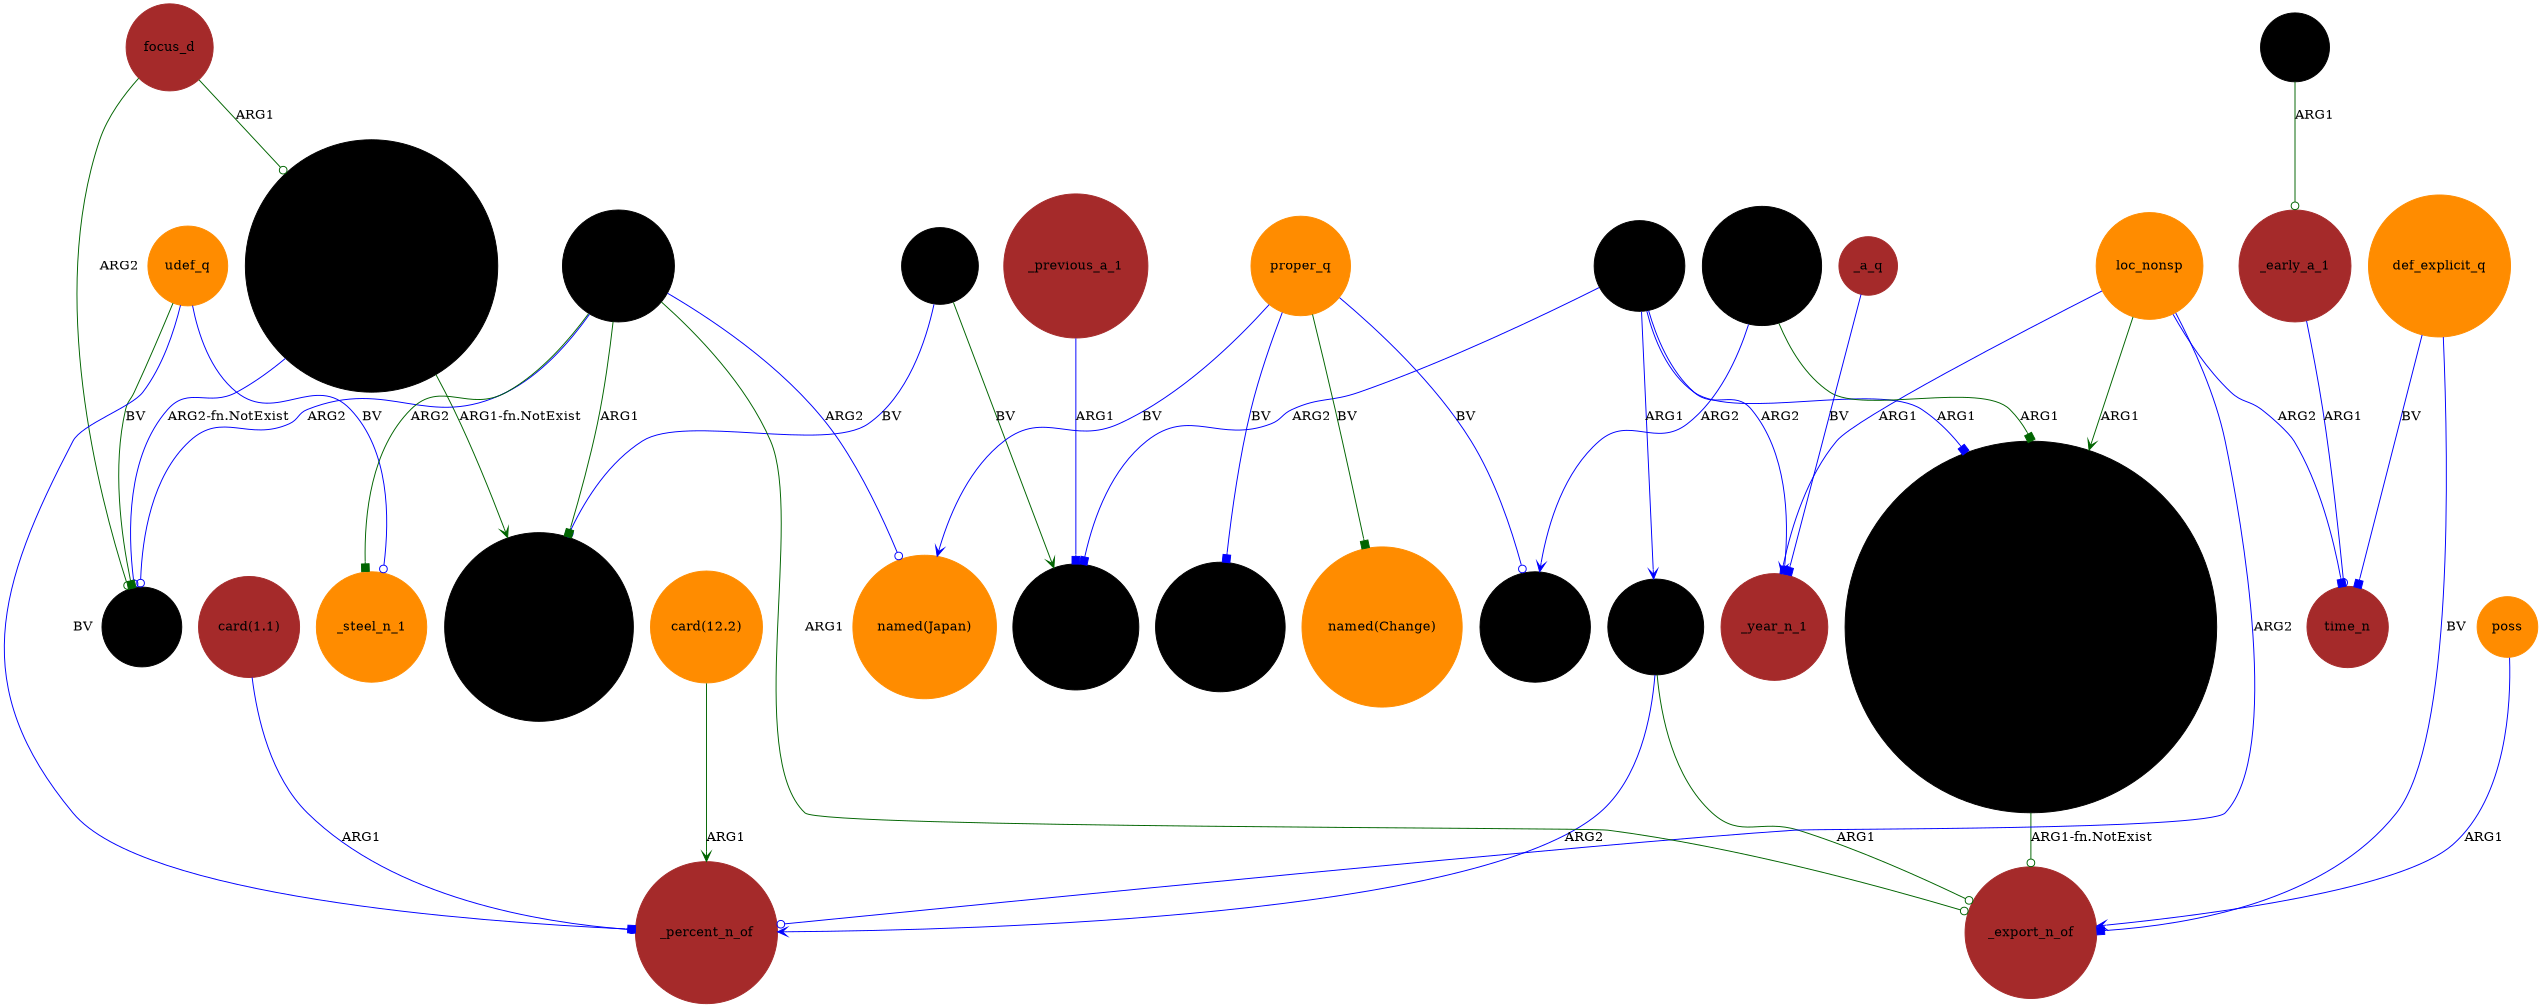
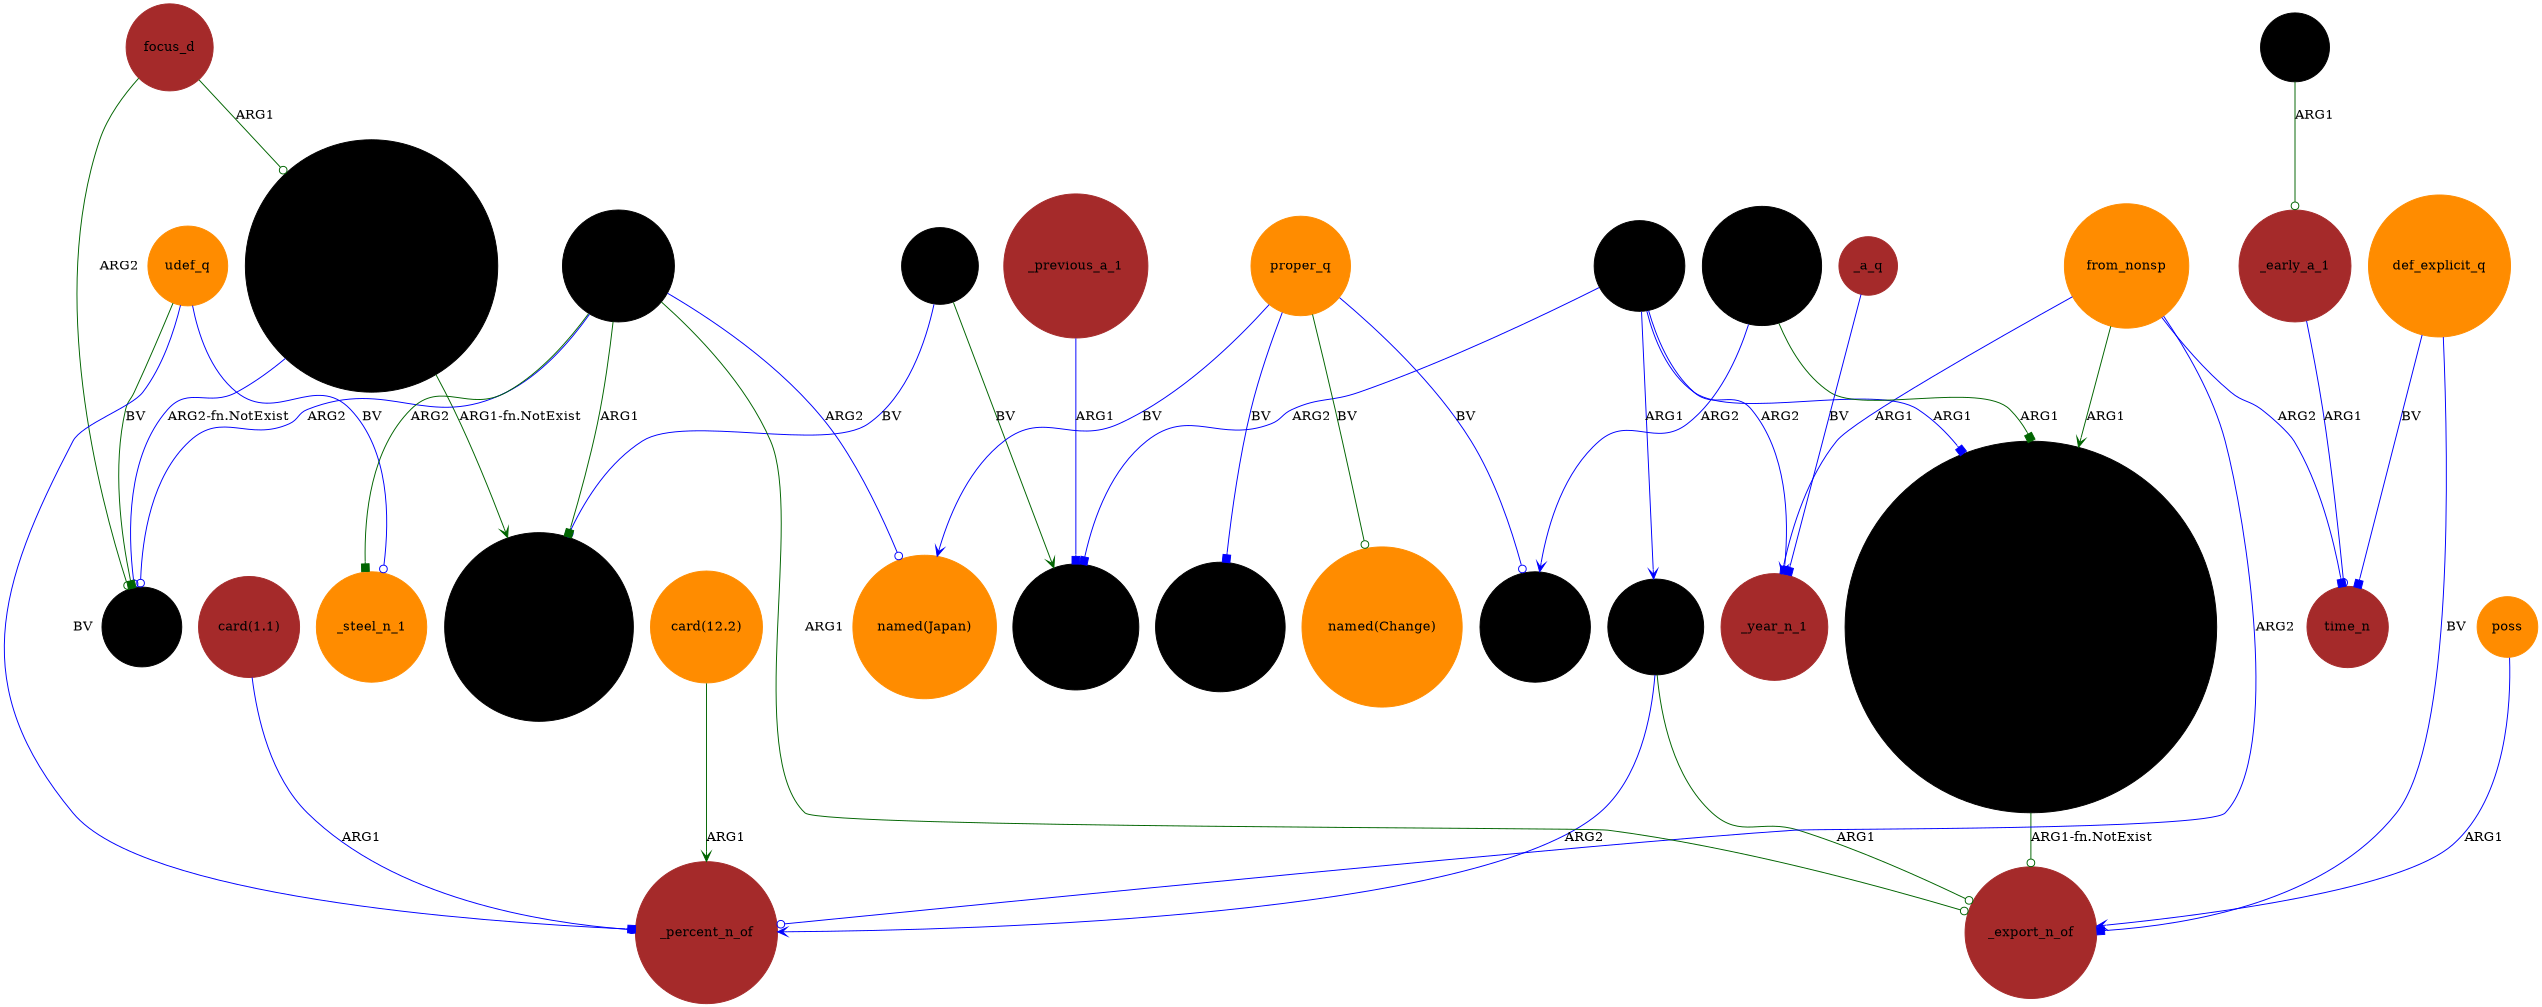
node "loc_nonsp": label "loc_nonsp" -> "from_nonsp"
edge "proper_q" -> "named(Change)": arrowhead box -> odot
